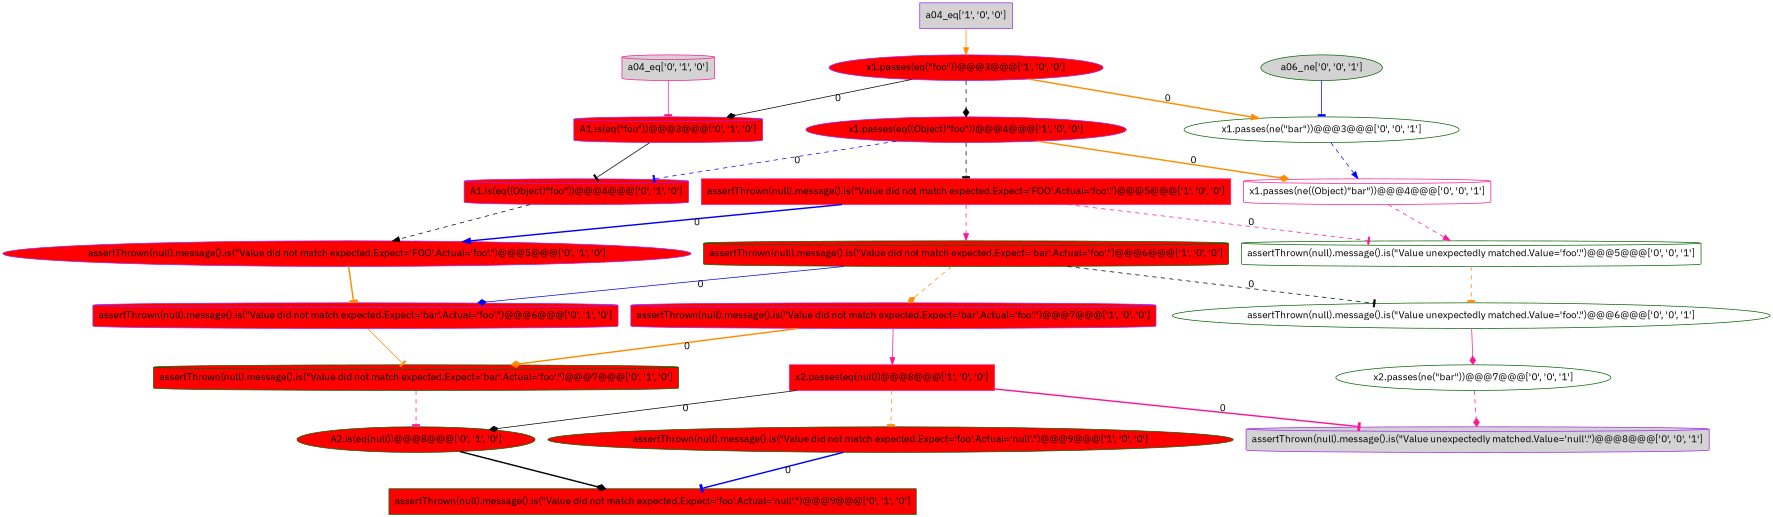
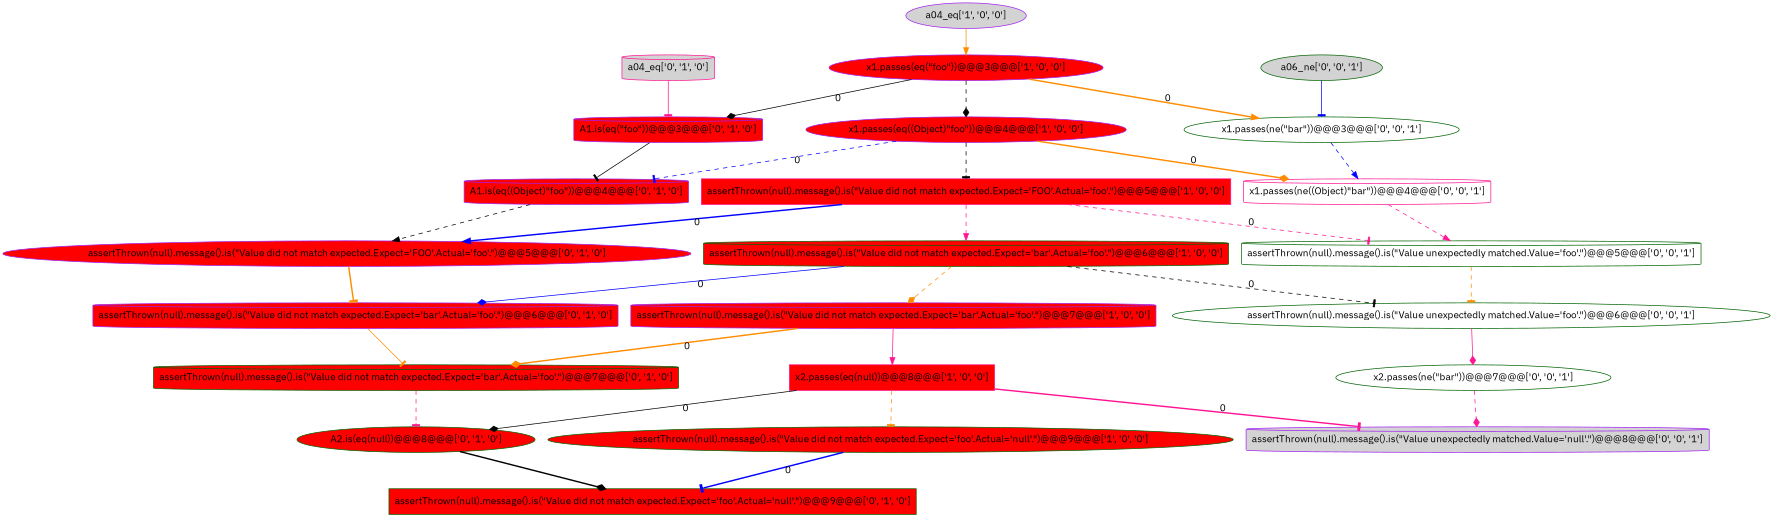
node "a04_eq['1', '0', '0']": shape box -> ellipse
